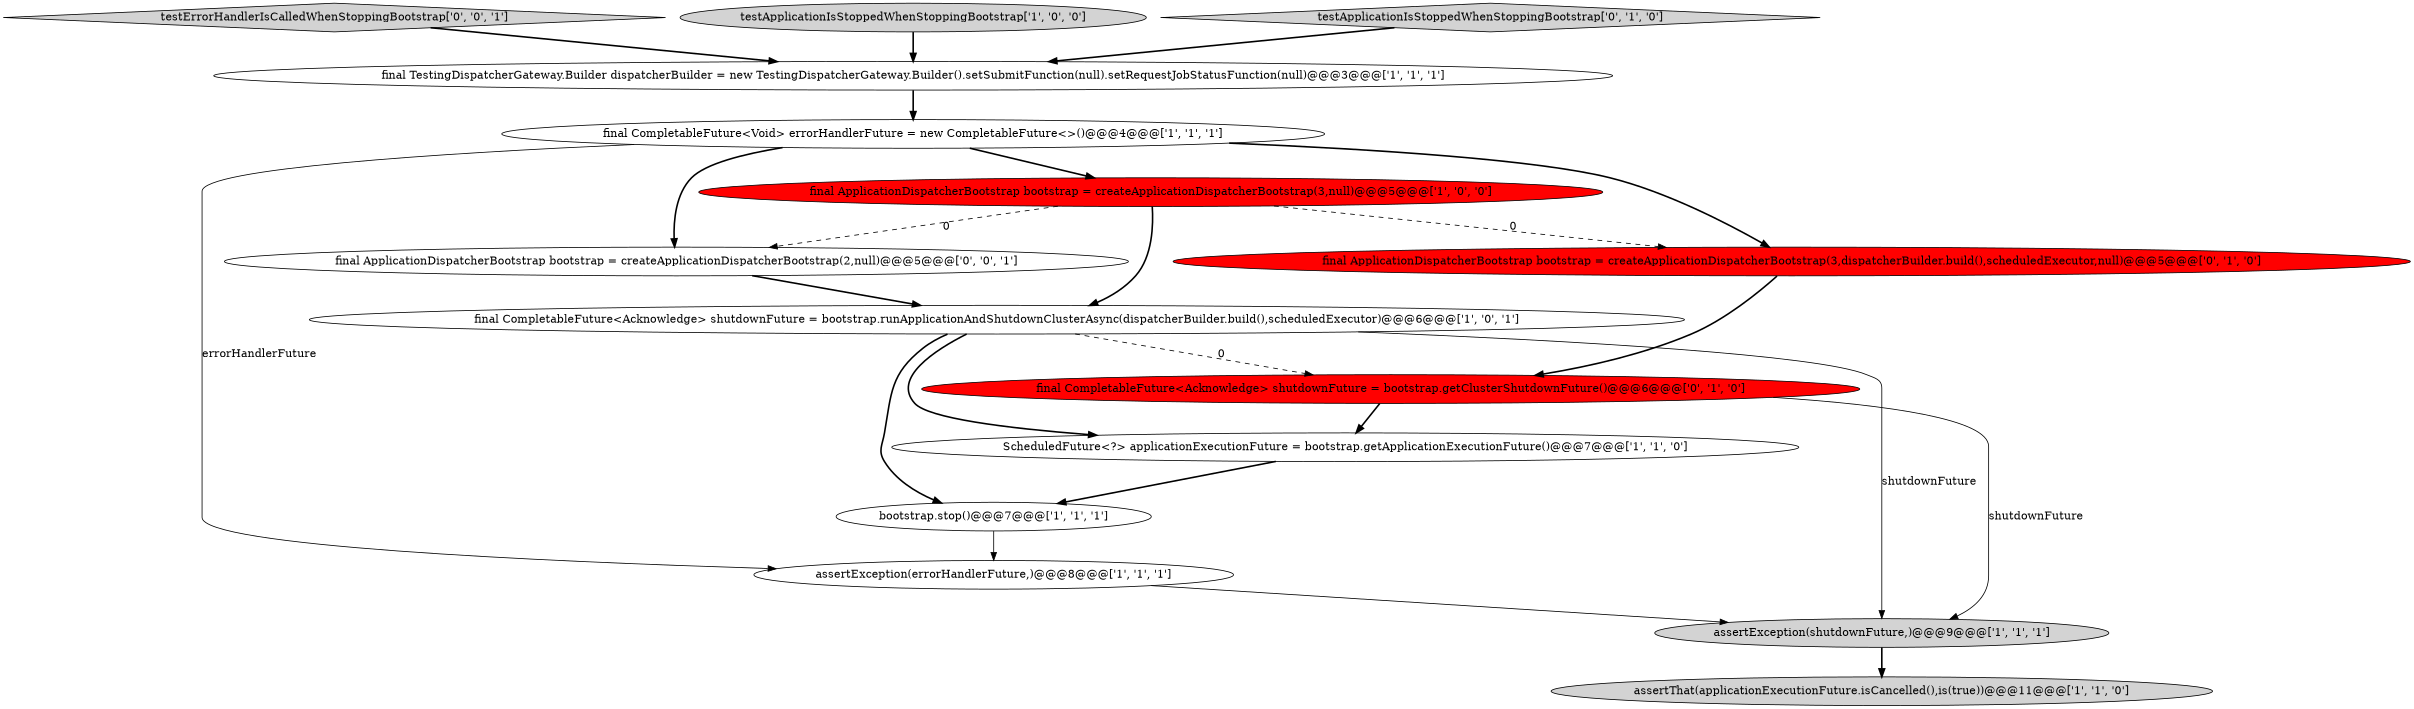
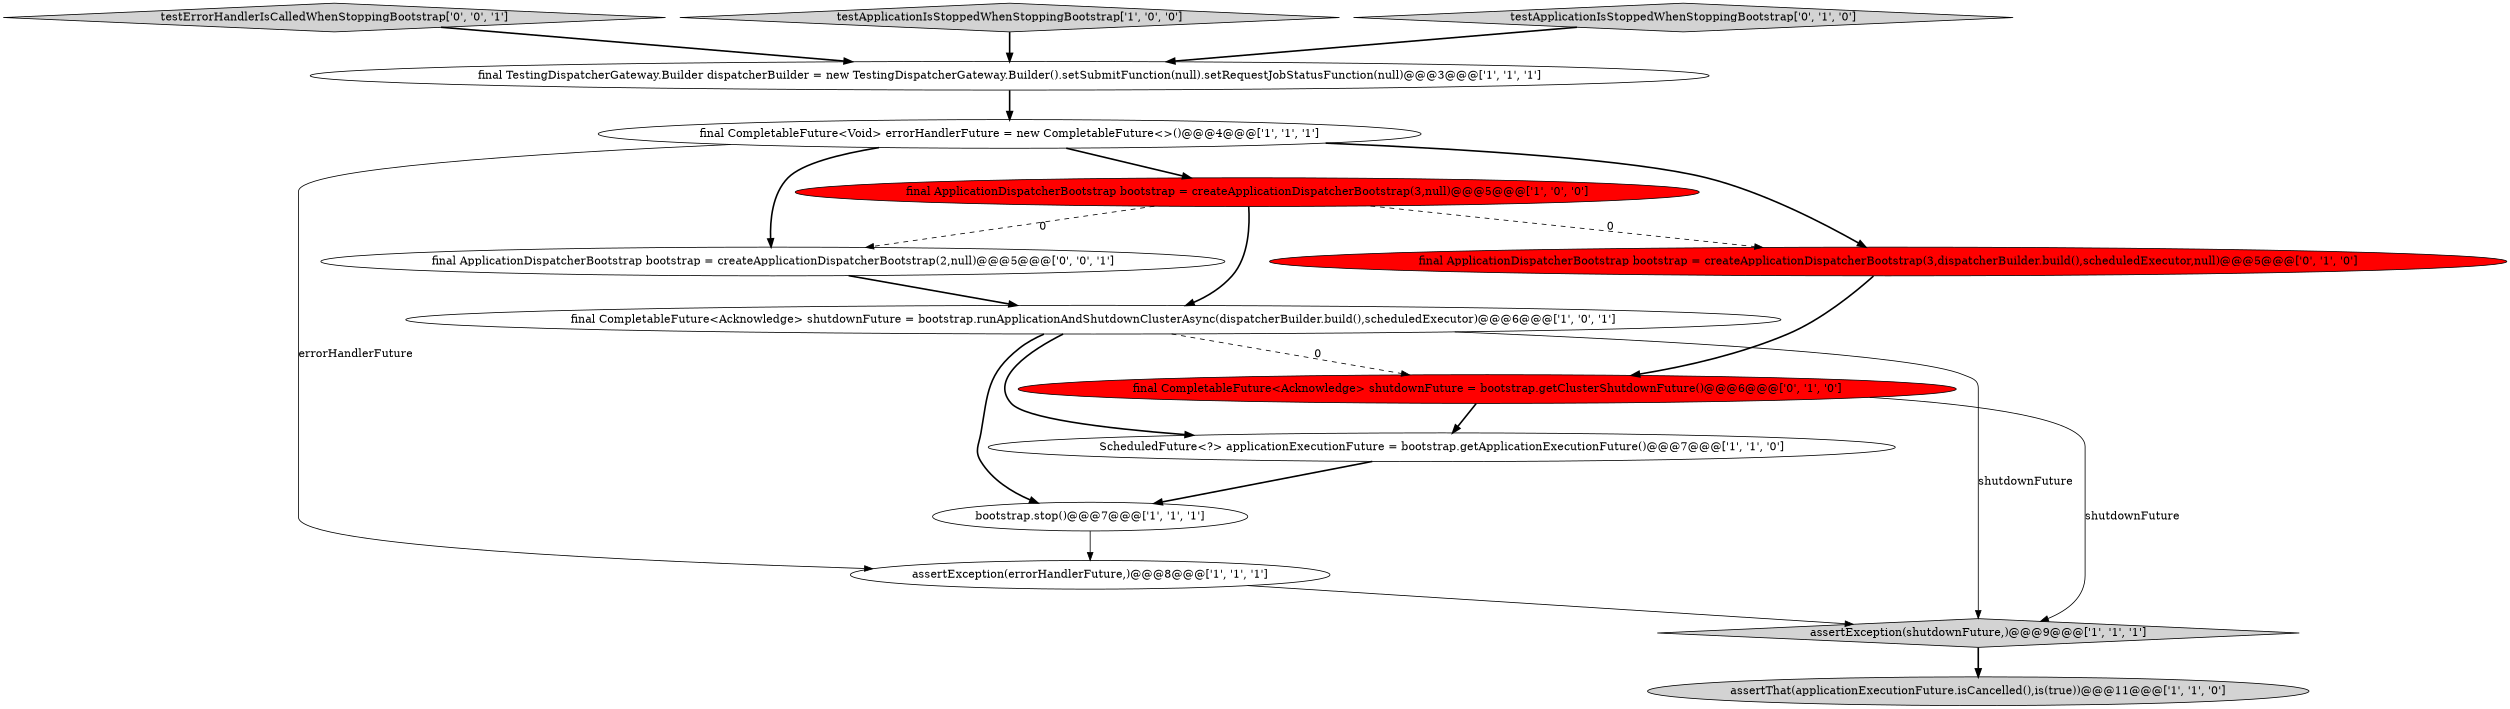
node "testApplicationIsStoppedWhenStoppingBootstrap['1', '0', '0']": shape ellipse -> diamond
node "assertException(shutdownFuture,)@@@9@@@['1', '1', '1']": shape ellipse -> diamond
